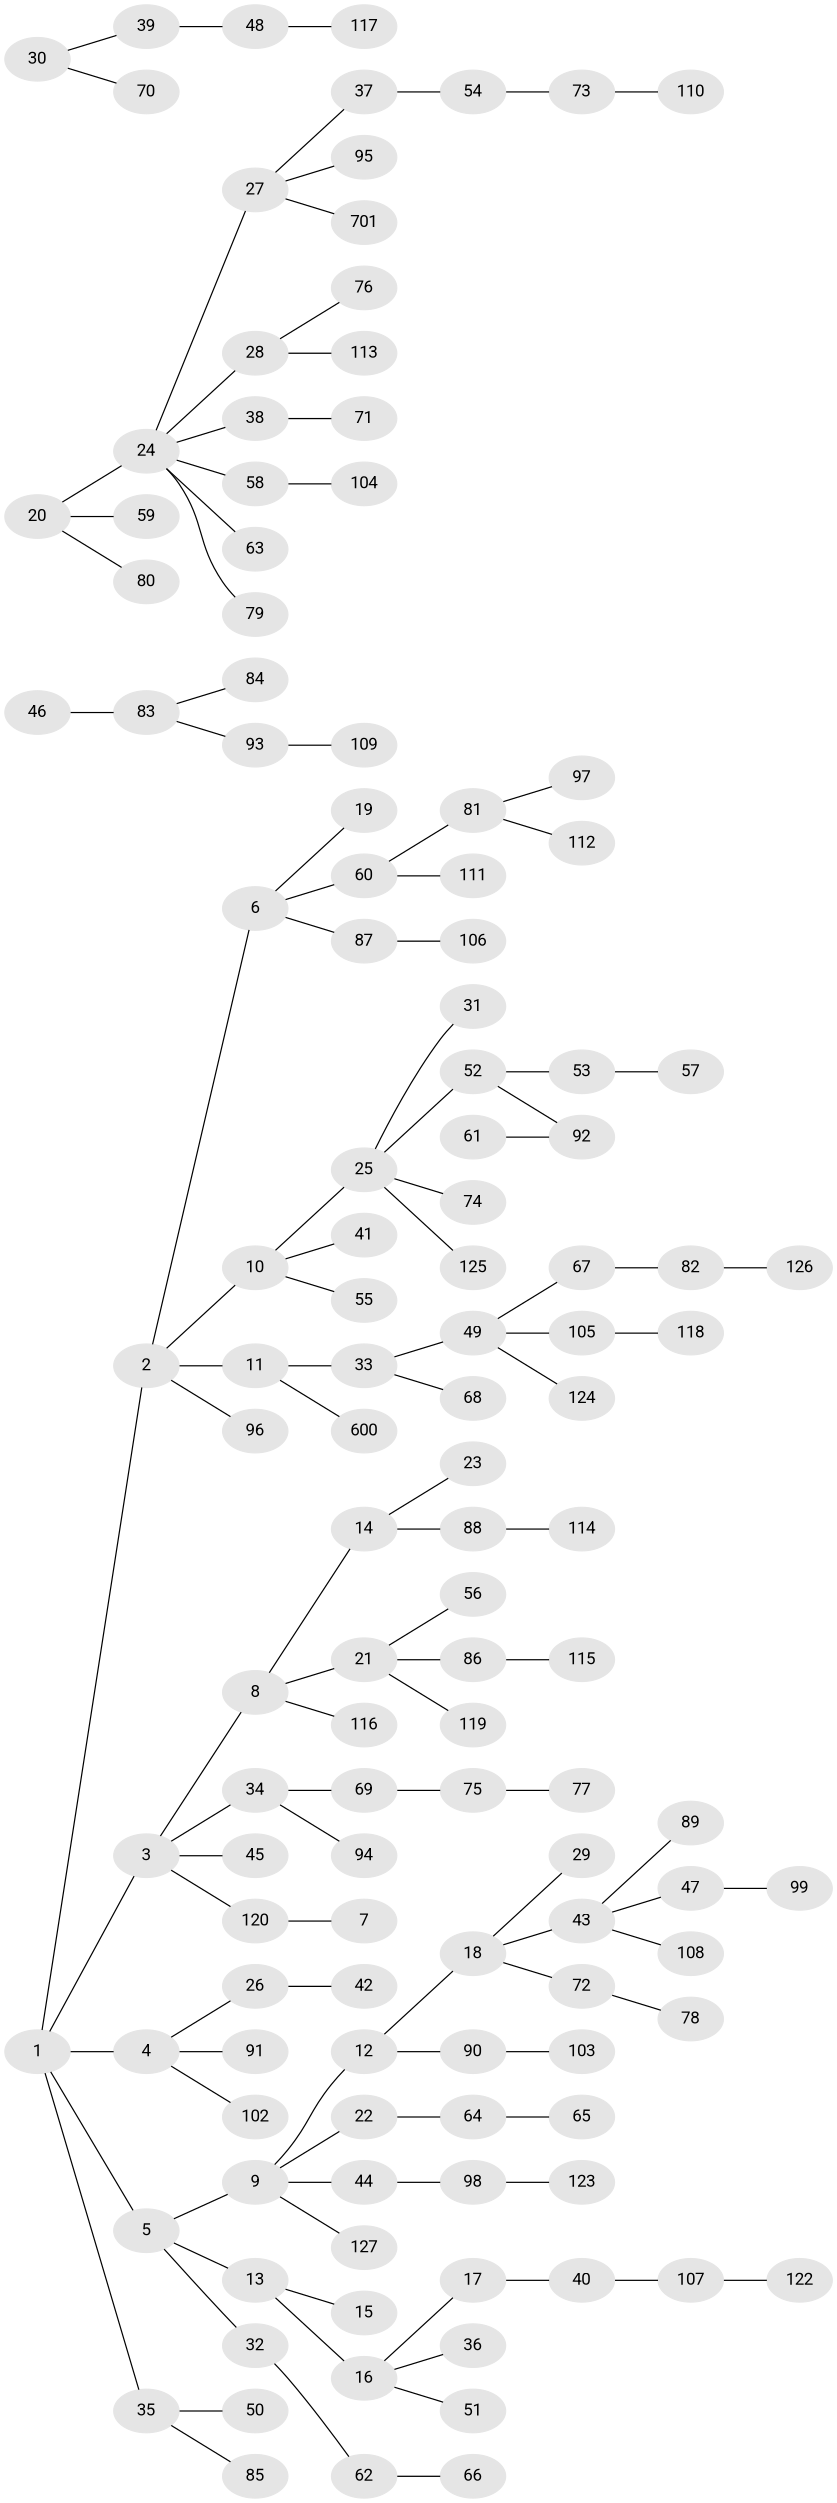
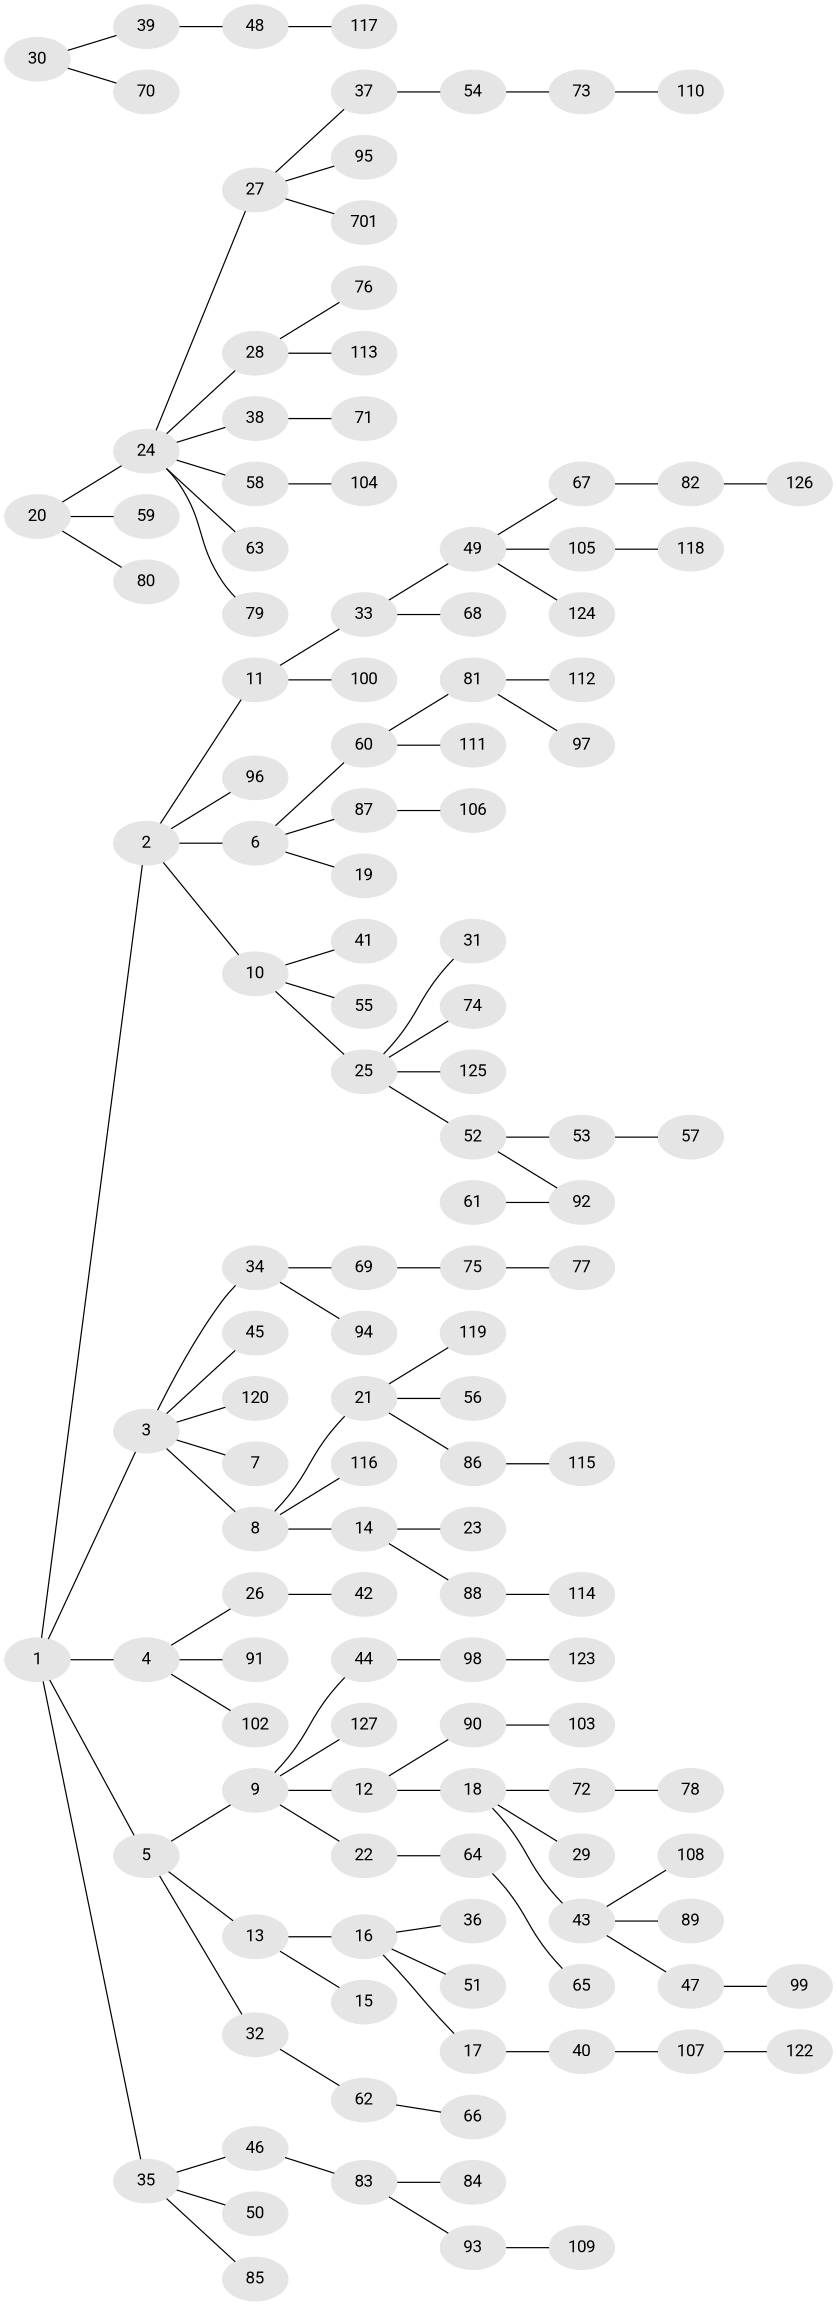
node "600": label "600" -> "100"
edge "120" -- "7": now "3" -- "7"
edge "46" -- "35": added
